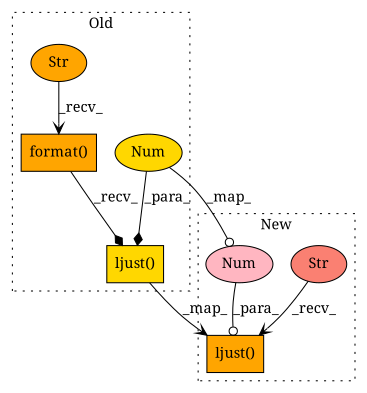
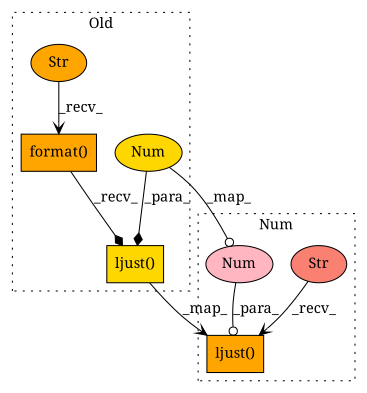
cluster "New": label "New" -> "Num"
